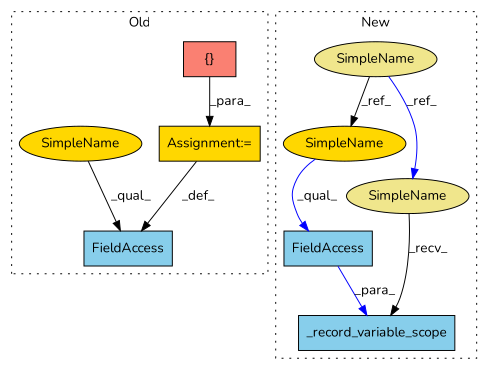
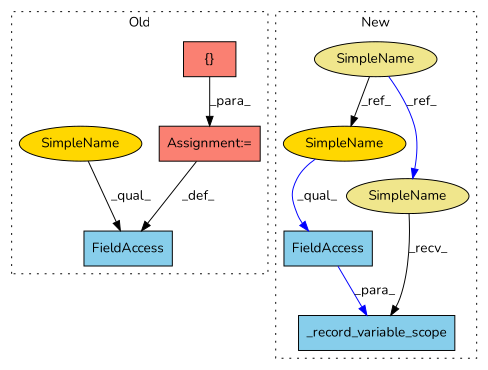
node "Assignment:=": fillcolor gold -> salmon
